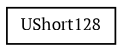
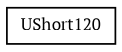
node "UShort128": label "UShort128" -> "UShort120"
